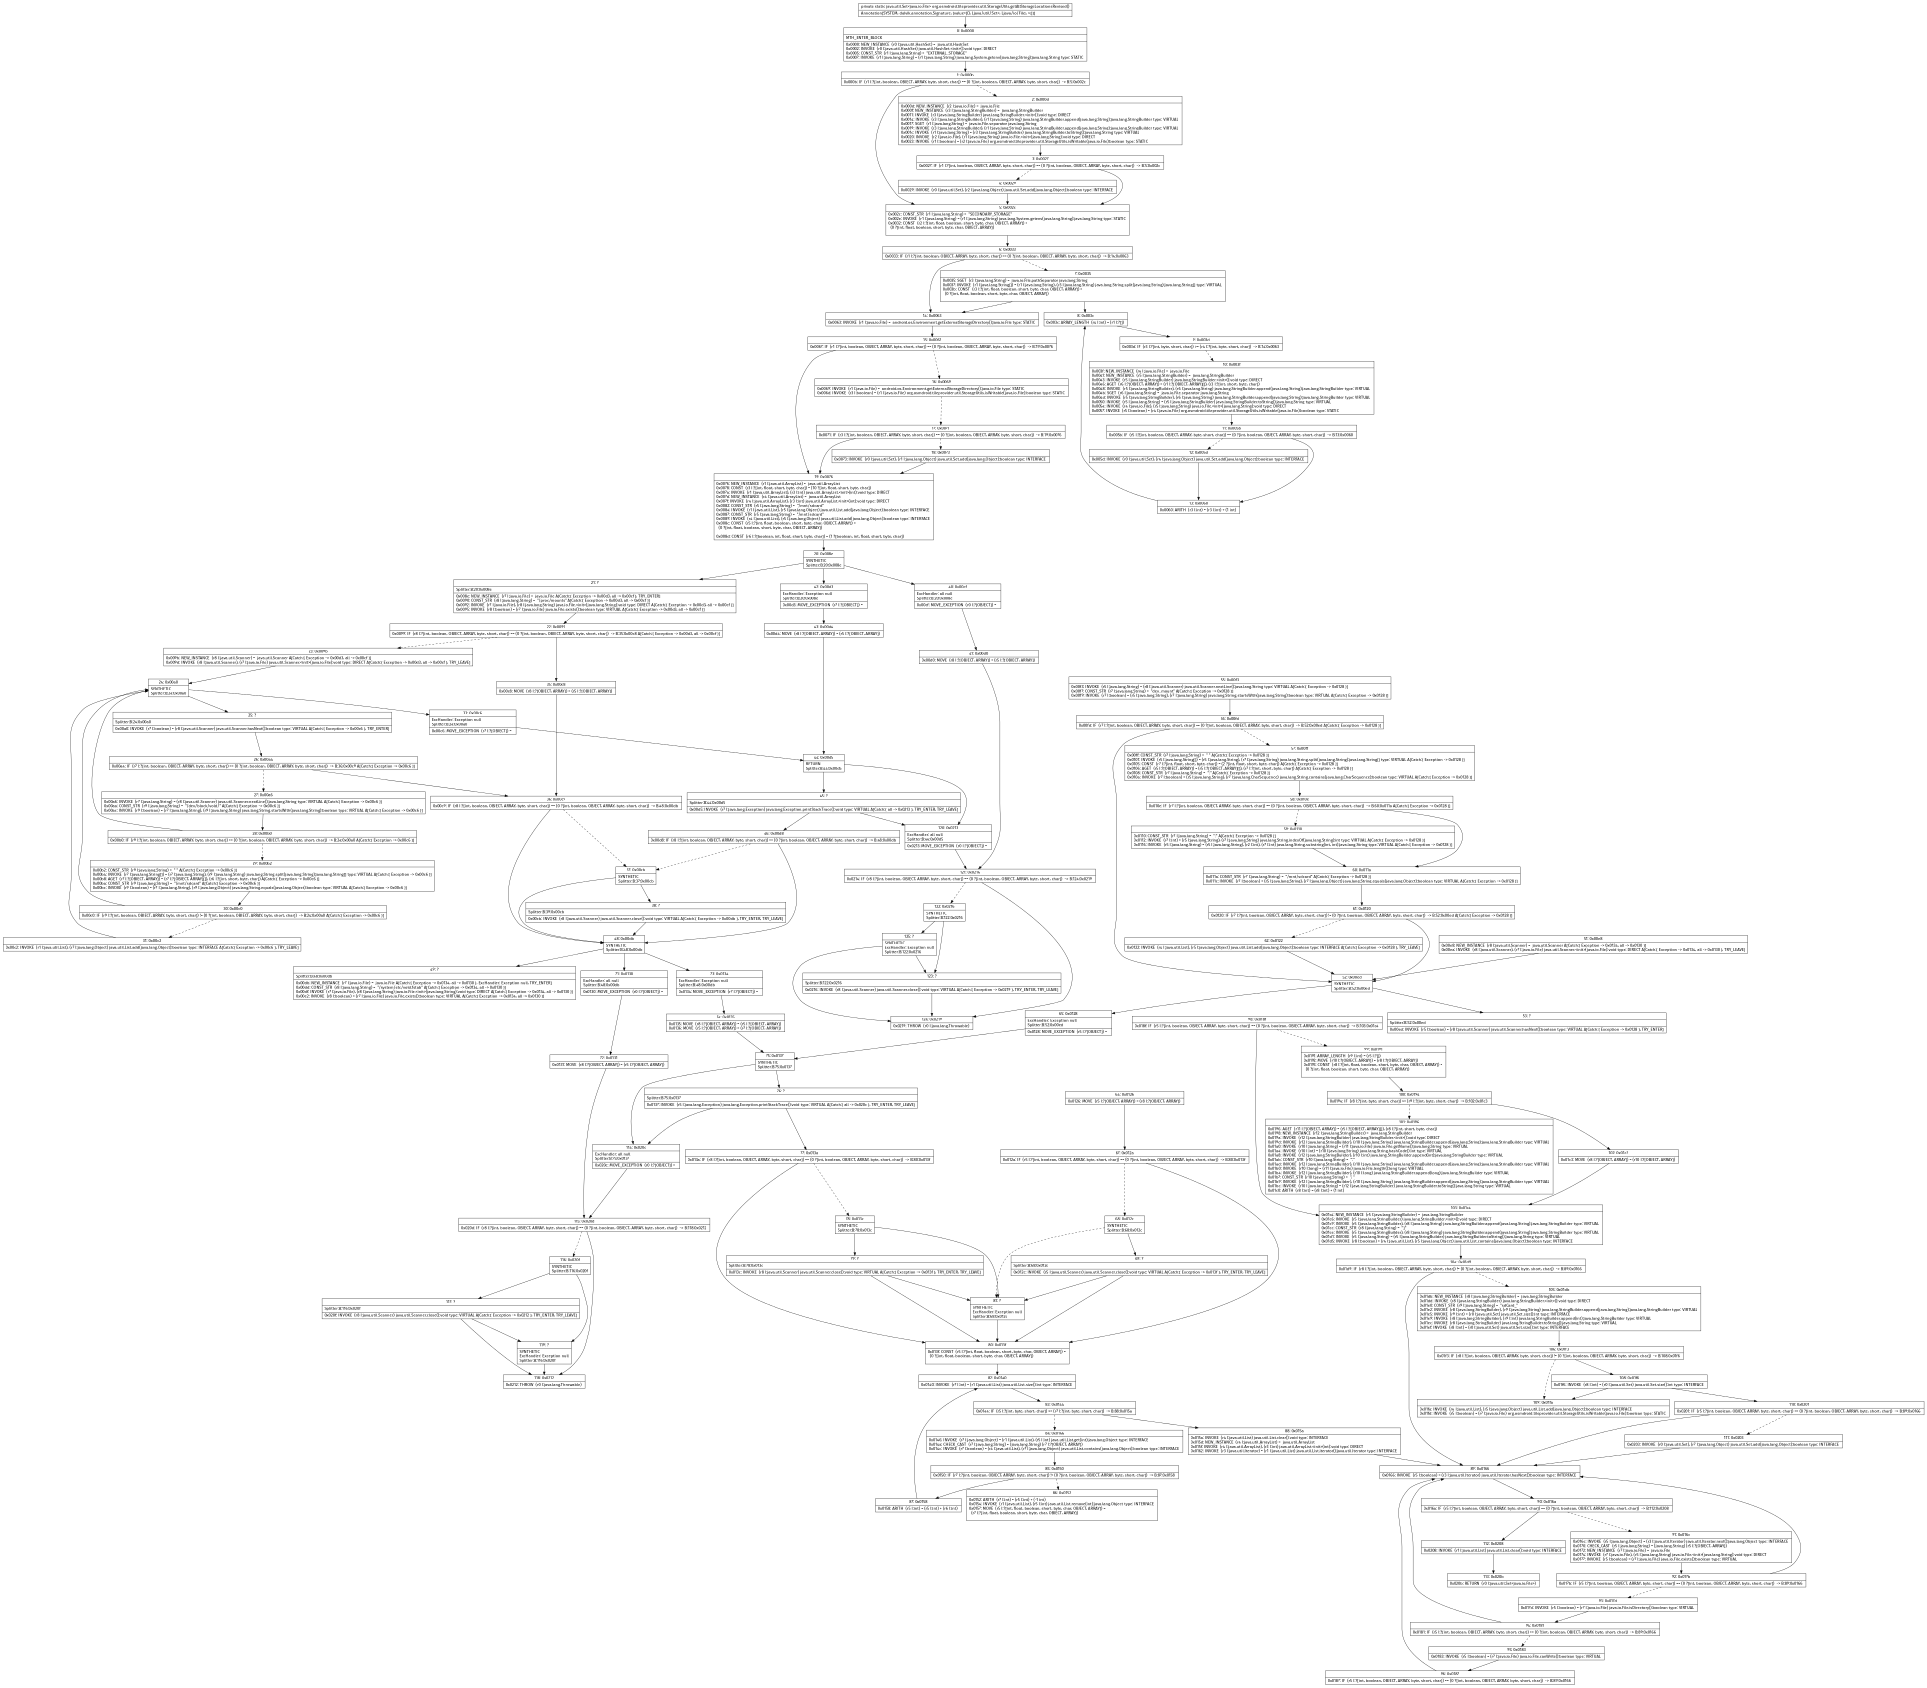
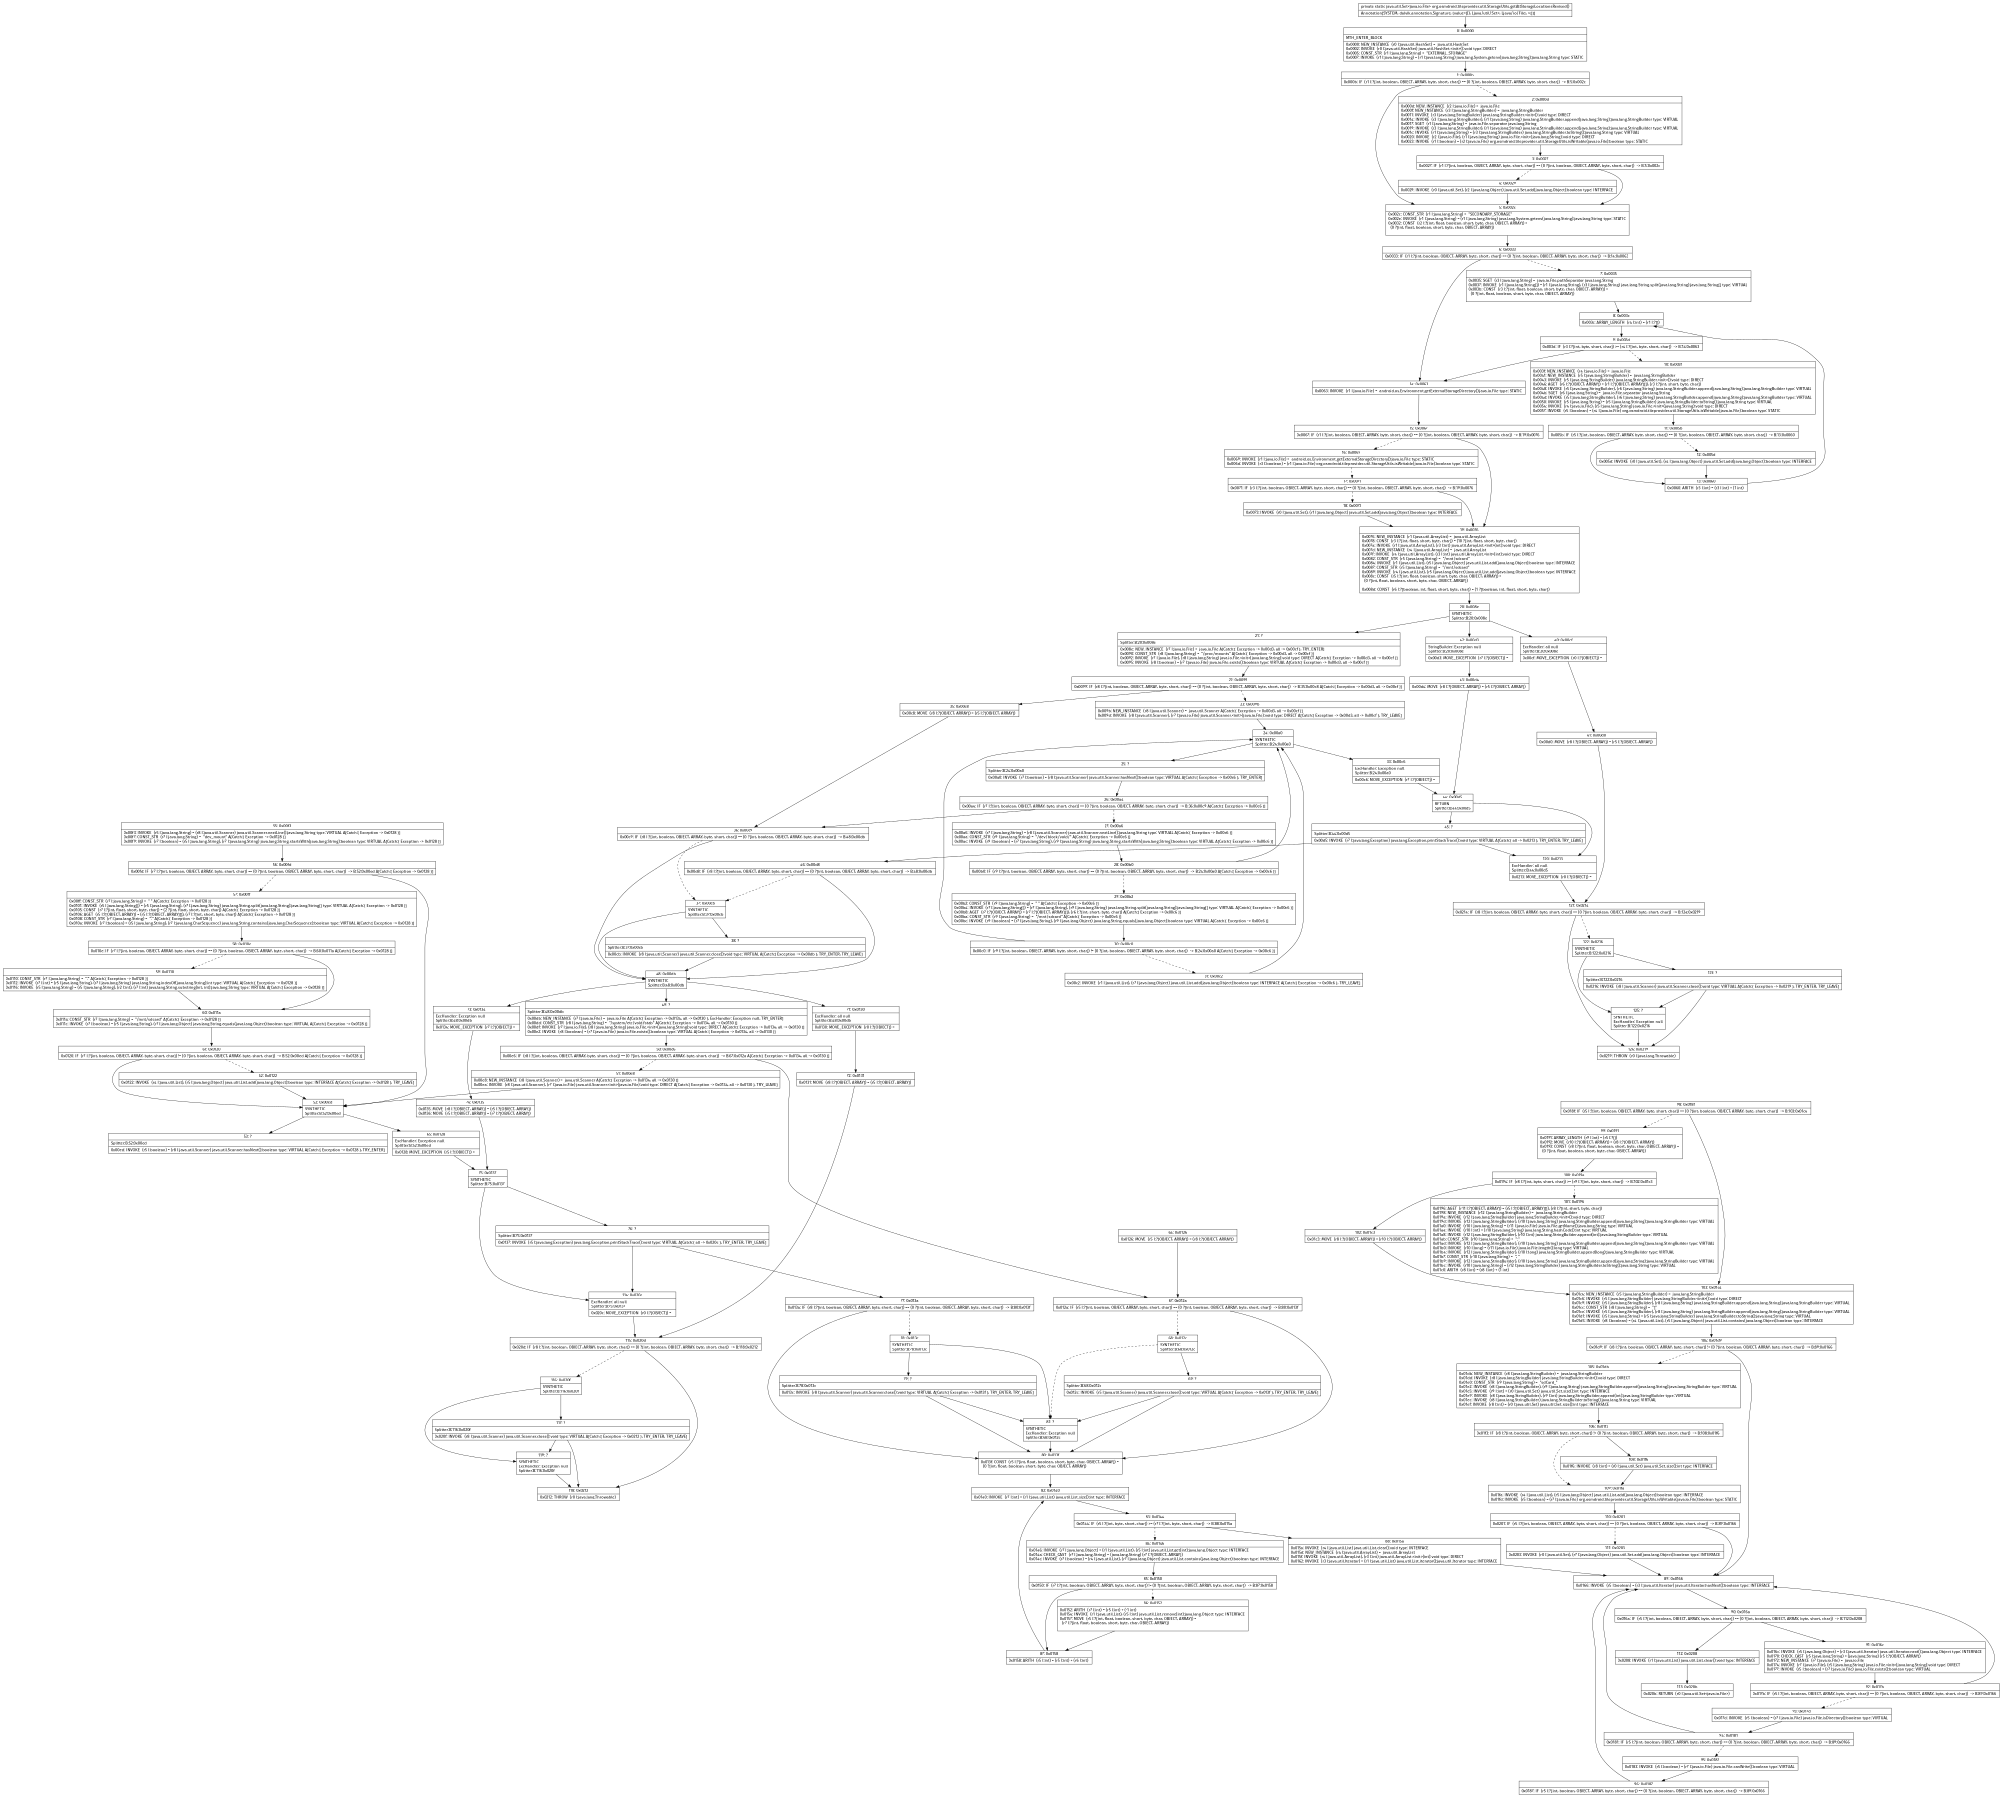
edge "7: 0x0035" -> "14: 0x0063": now "9: 0x003d" -> "14: 0x0063"
node "42: 0x00d3": text "ExcHandler: Exception null" -> "StringBuilder: Exception null"
node "38: ?": text "Splitter:B:39:0x00cb" -> "Splitter:B:37:0x00cb"
edge "125: ?" -> "123: ?": reversed
node "50: 0x00e6": added
edge "108: 0x01f6" -> "110: 0x0201": now "109: 0x01fa" -> "110: 0x0201"
edge "90: 0x016a" -> "91: 0x016c": style dashed -> solid
edge "86: 0x0152" -> "87: 0x0158": added
